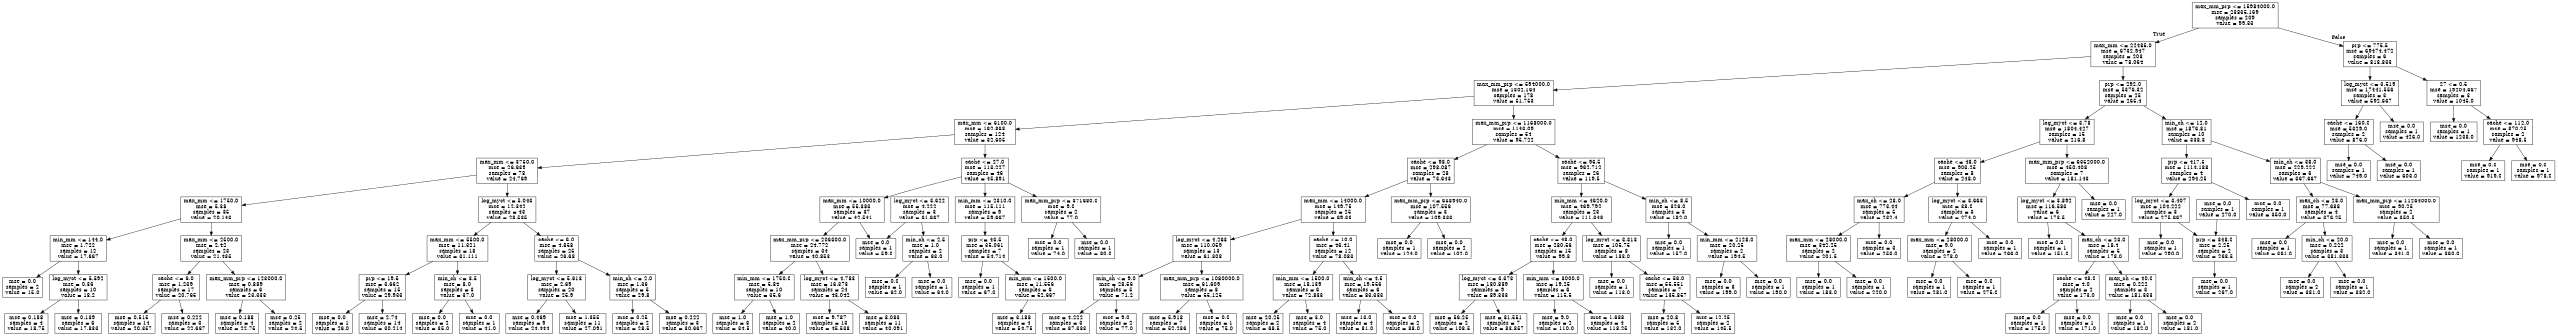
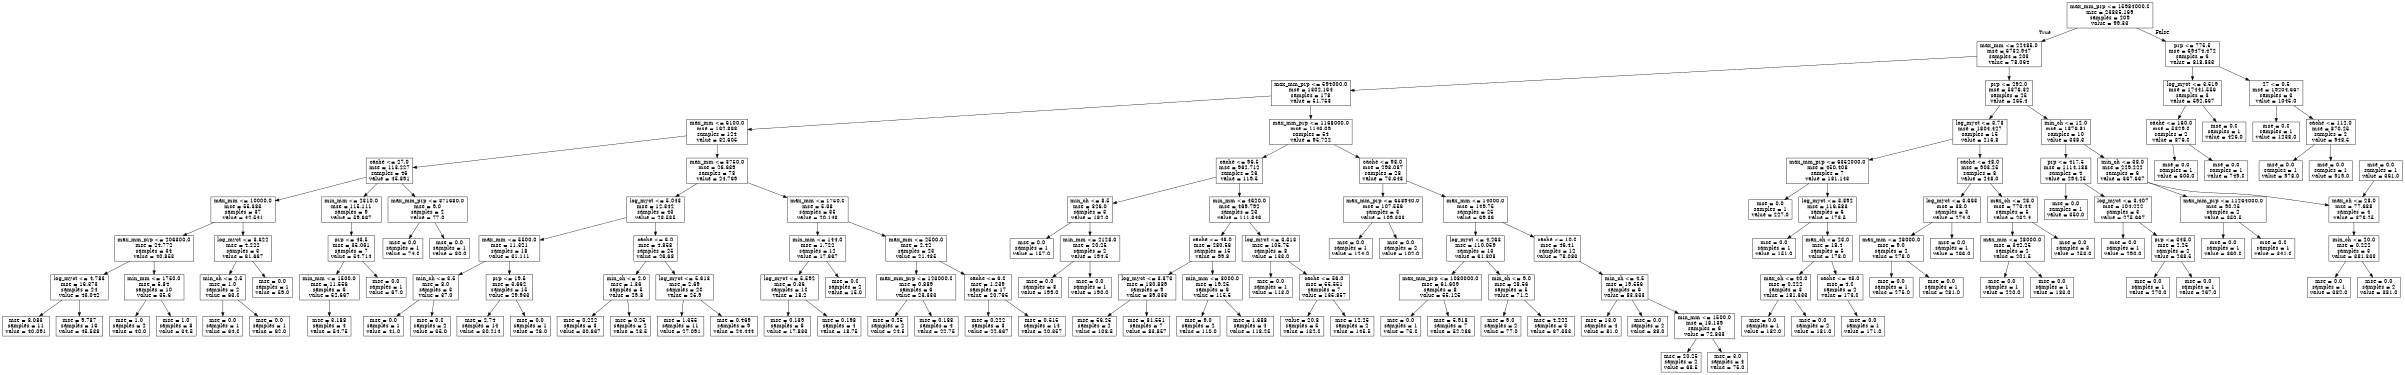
node "log_myct <= 3.892 mse = 116.583 value = 6 value = 173.5": label "log_myct <= 3.892 mse = 116.583 value = 6 value = 173.5" -> "log_myct <= 3.892 mse = 116.583 samples = 6 value = 173.5"
edge "mse = 0.0 samples = 1 value = 270.0" -> "prp <= 348.0 mse = 2.25 samples = 2 value = 268.5": reversed
edge "max_mm <= 10000.0 mse = 55.383 samples = 37 value = 42.541" -> "mse = 0.0 samples = 1 value = 59.0": now "max_mm <= 10000.0 mse = 55.383 samples = 37 value = 42.541" -> "log_myct <= 3.622 mse = 4.222 samples = 3 value = 61.667"
edge "max_ch <= 28.0 mse = 77.688 samples = 4 value = 376.25" -> "mse = 0.0 samples = 1 value = 361.0": reversed
edge "cache <= 10.0 mse = 46.41 samples = 12 value = 78.083" -> "min_mm <= 1500.0 mse = 18.139 samples = 6 value = 72.833": now "min_ch <= 4.5 mse = 19.556 samples = 6 value = 83.333" -> "min_mm <= 1500.0 mse = 18.139 samples = 6 value = 72.833"
node "mse = 0.188 samples = 4 value = 18.75": label "mse = 0.188 samples = 4 value = 18.75" -> "mse = 0.198 samples = 4 value = 18.75"
node "mse = 20.8 samples = 5 value = 132.0": label "mse = 20.8 samples = 5 value = 132.0" -> "value = 20.8 samples = 5 value = 132.0"
node "mse = 0.0 samples = 1 value = 175.0": removed
